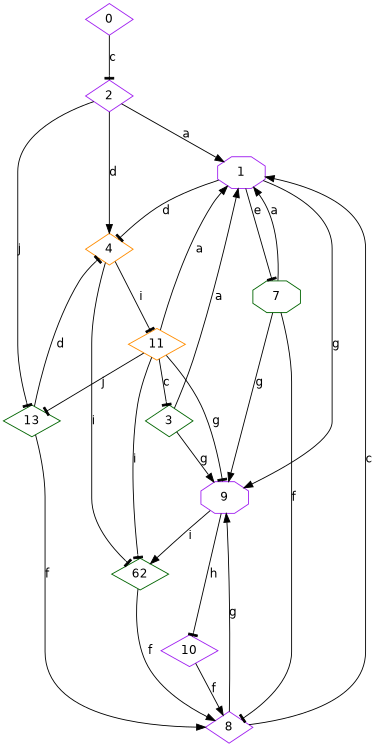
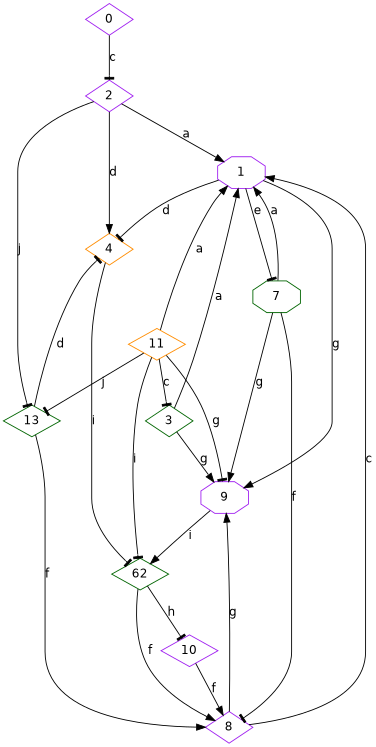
edge "4" -> "11": removed, label "i"
edge "9" -> "10": now "62" -> "10"
